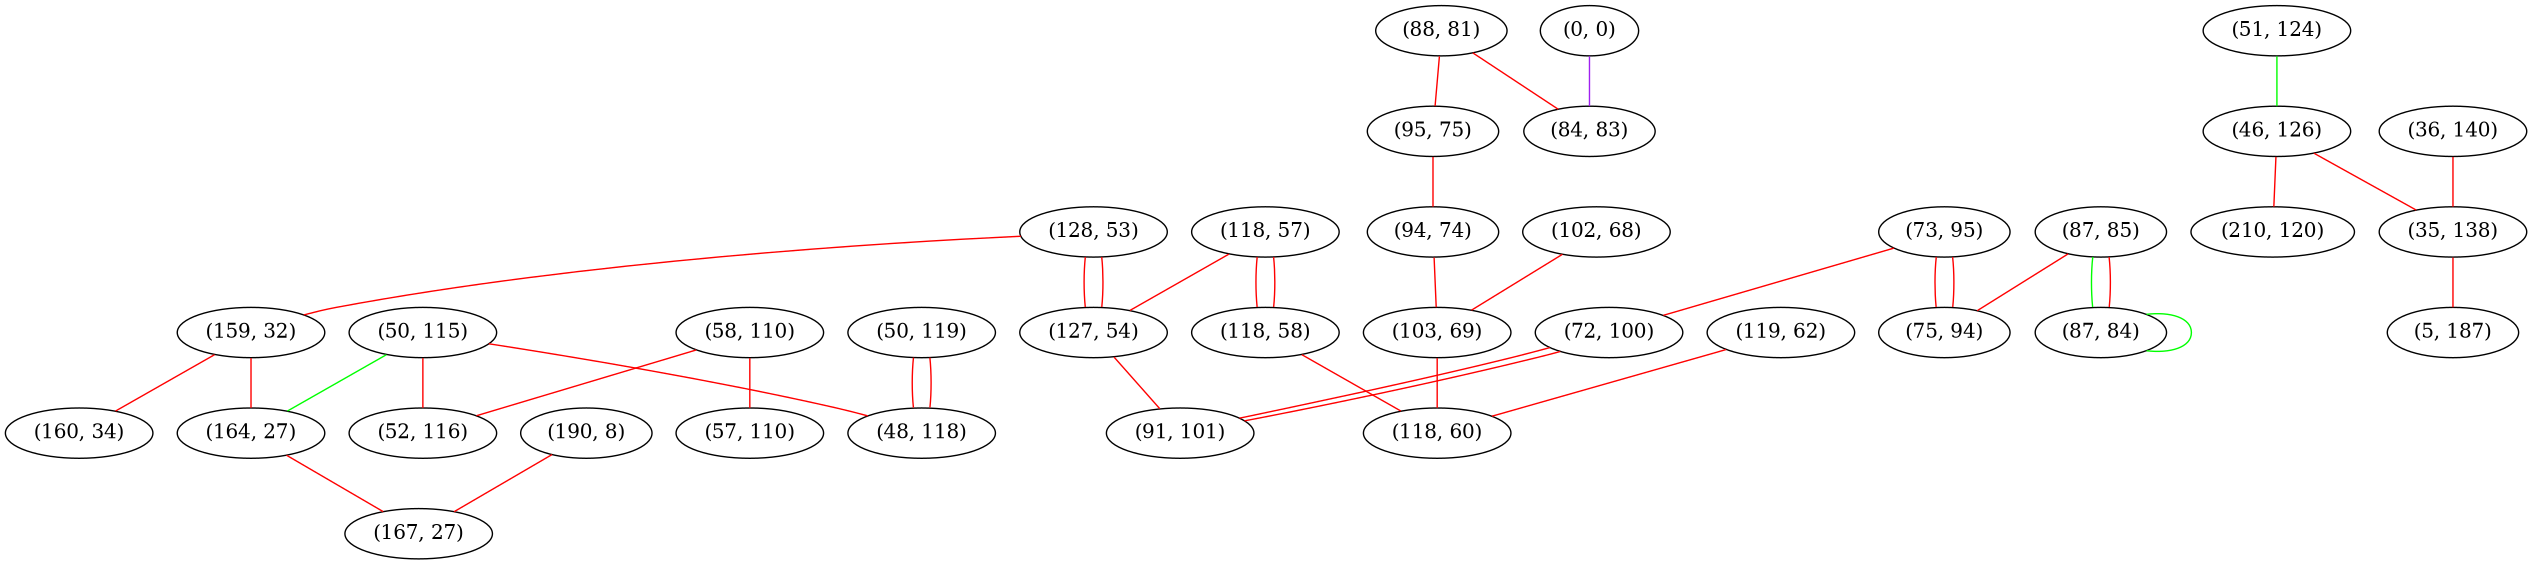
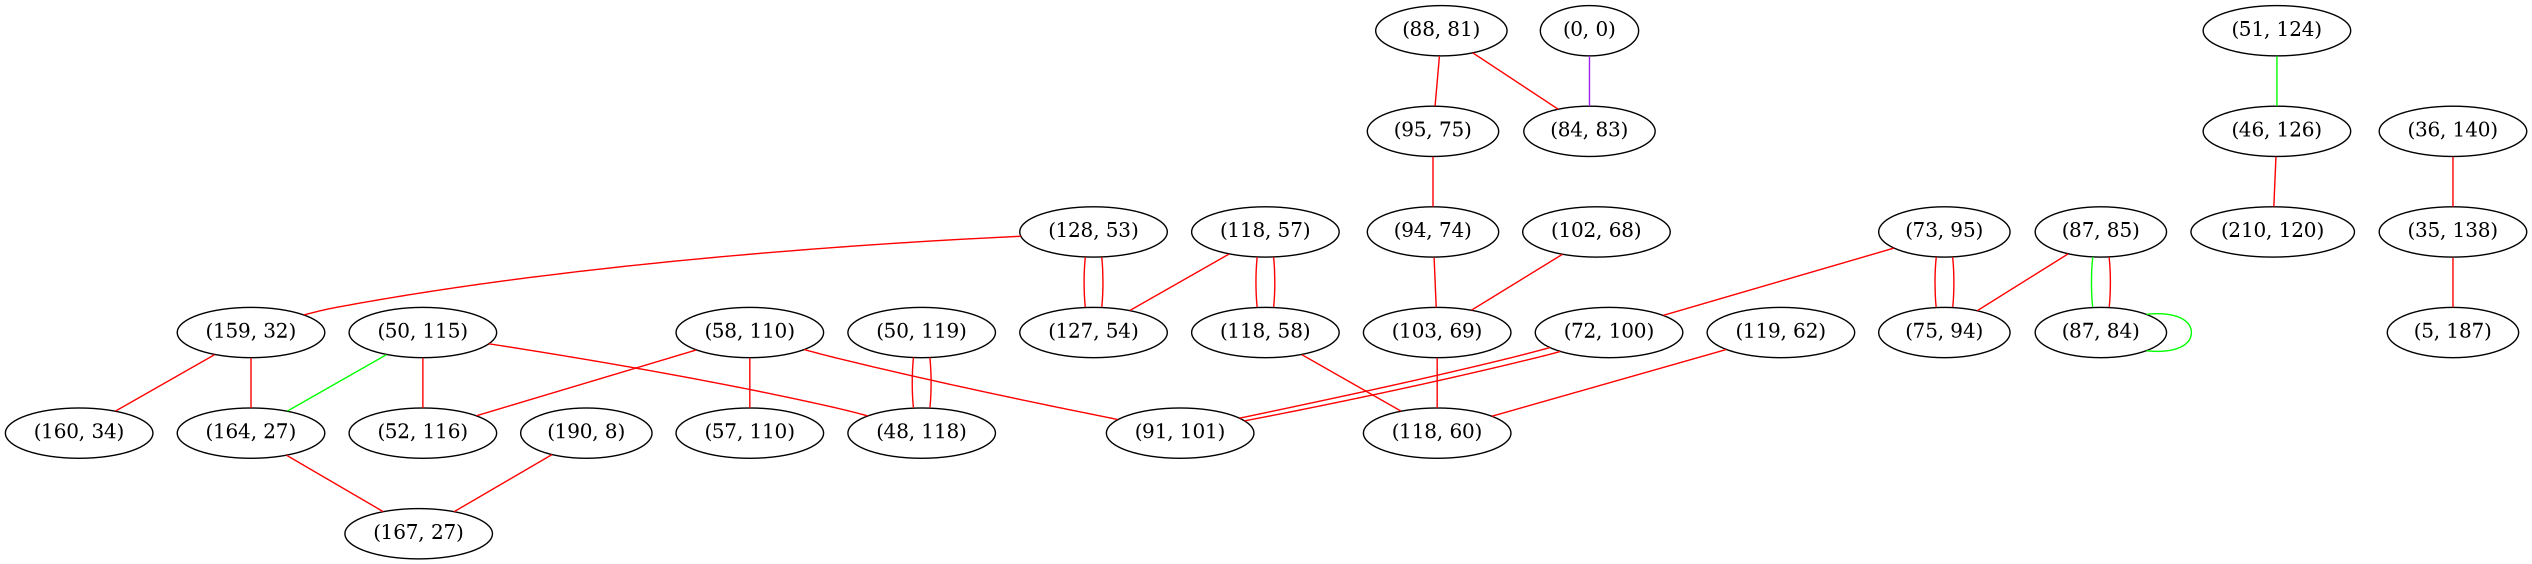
edge "(46, 126)" -- "(35, 138)": removed
edge "(127, 54)" -- "(91, 101)": now "(58, 110)" -- "(91, 101)"
